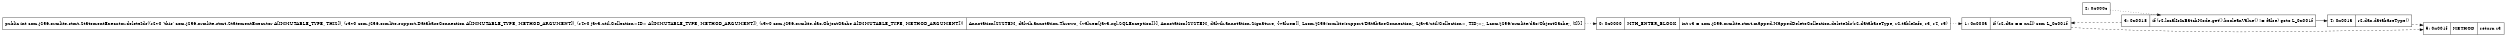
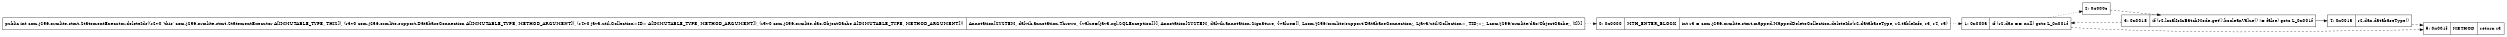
edge "2: 0x000c" -> "3: 0x0018": style dotted -> dashed
edge "1: 0x000a" -> "2: 0x000c": added
node "1: 0x000a": text "if (r2.dao == null) com L_0x001f" -> "if (r2.dao == null) goto L_0x001f"
